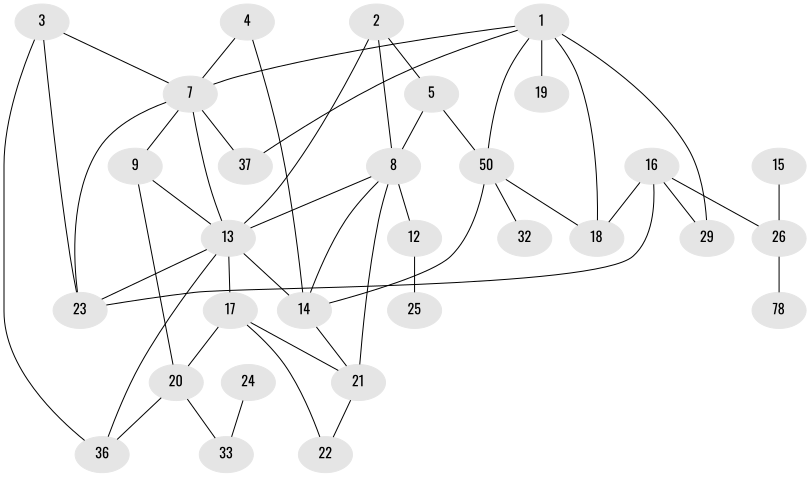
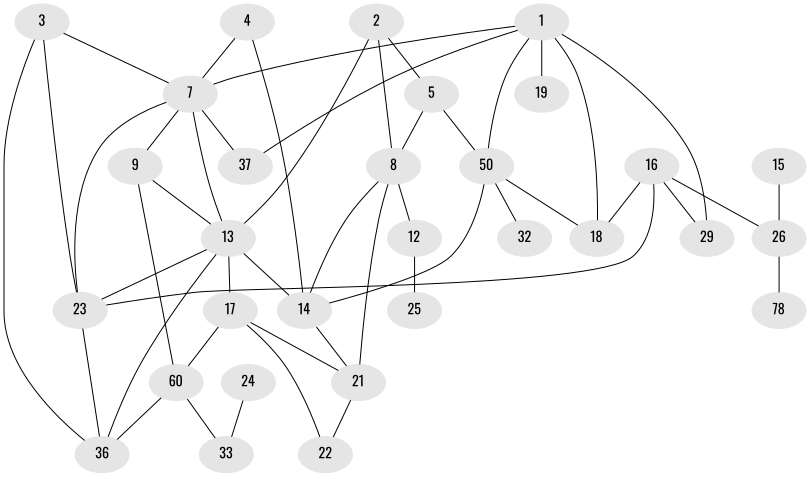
edge "8" -- "13": removed
edge "23" -- "36": added
node "20": label "20" -> "60"
